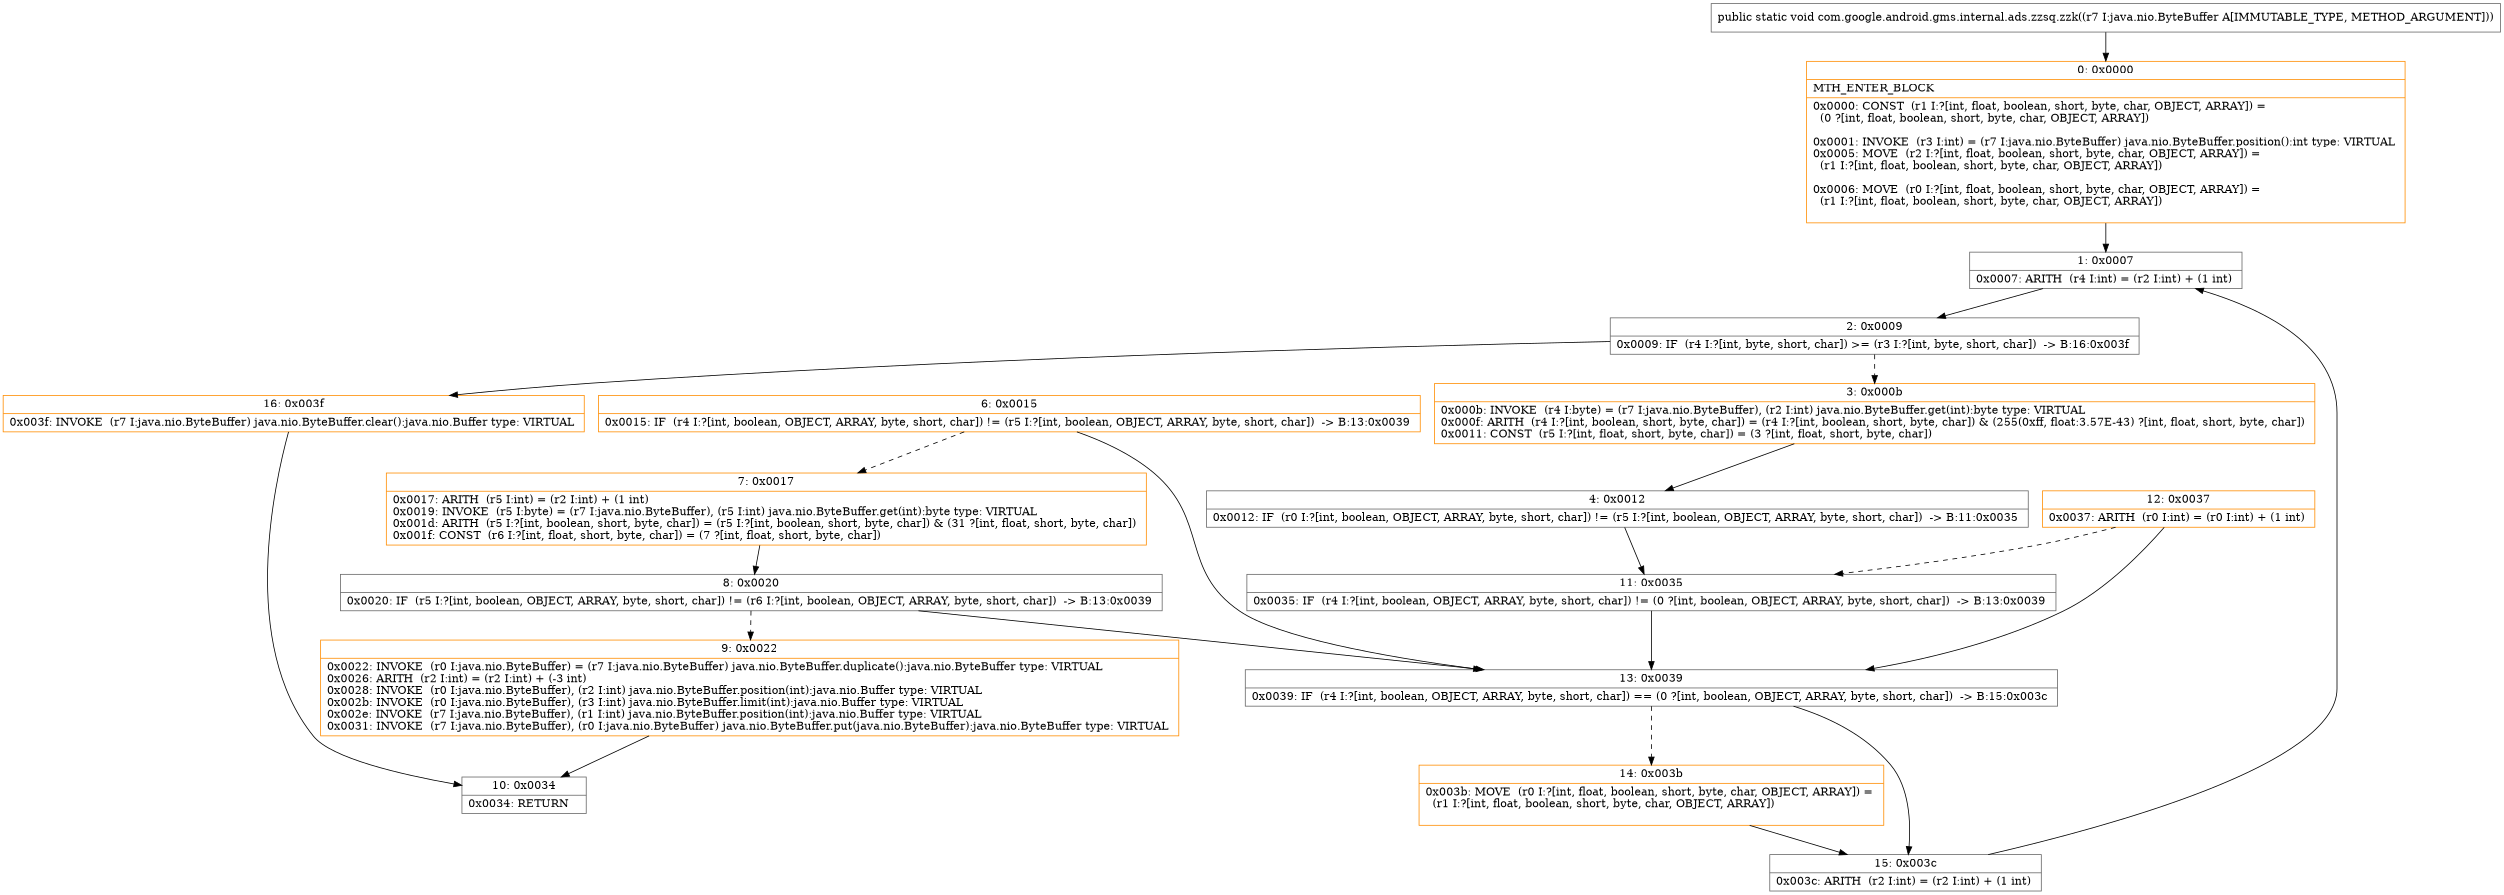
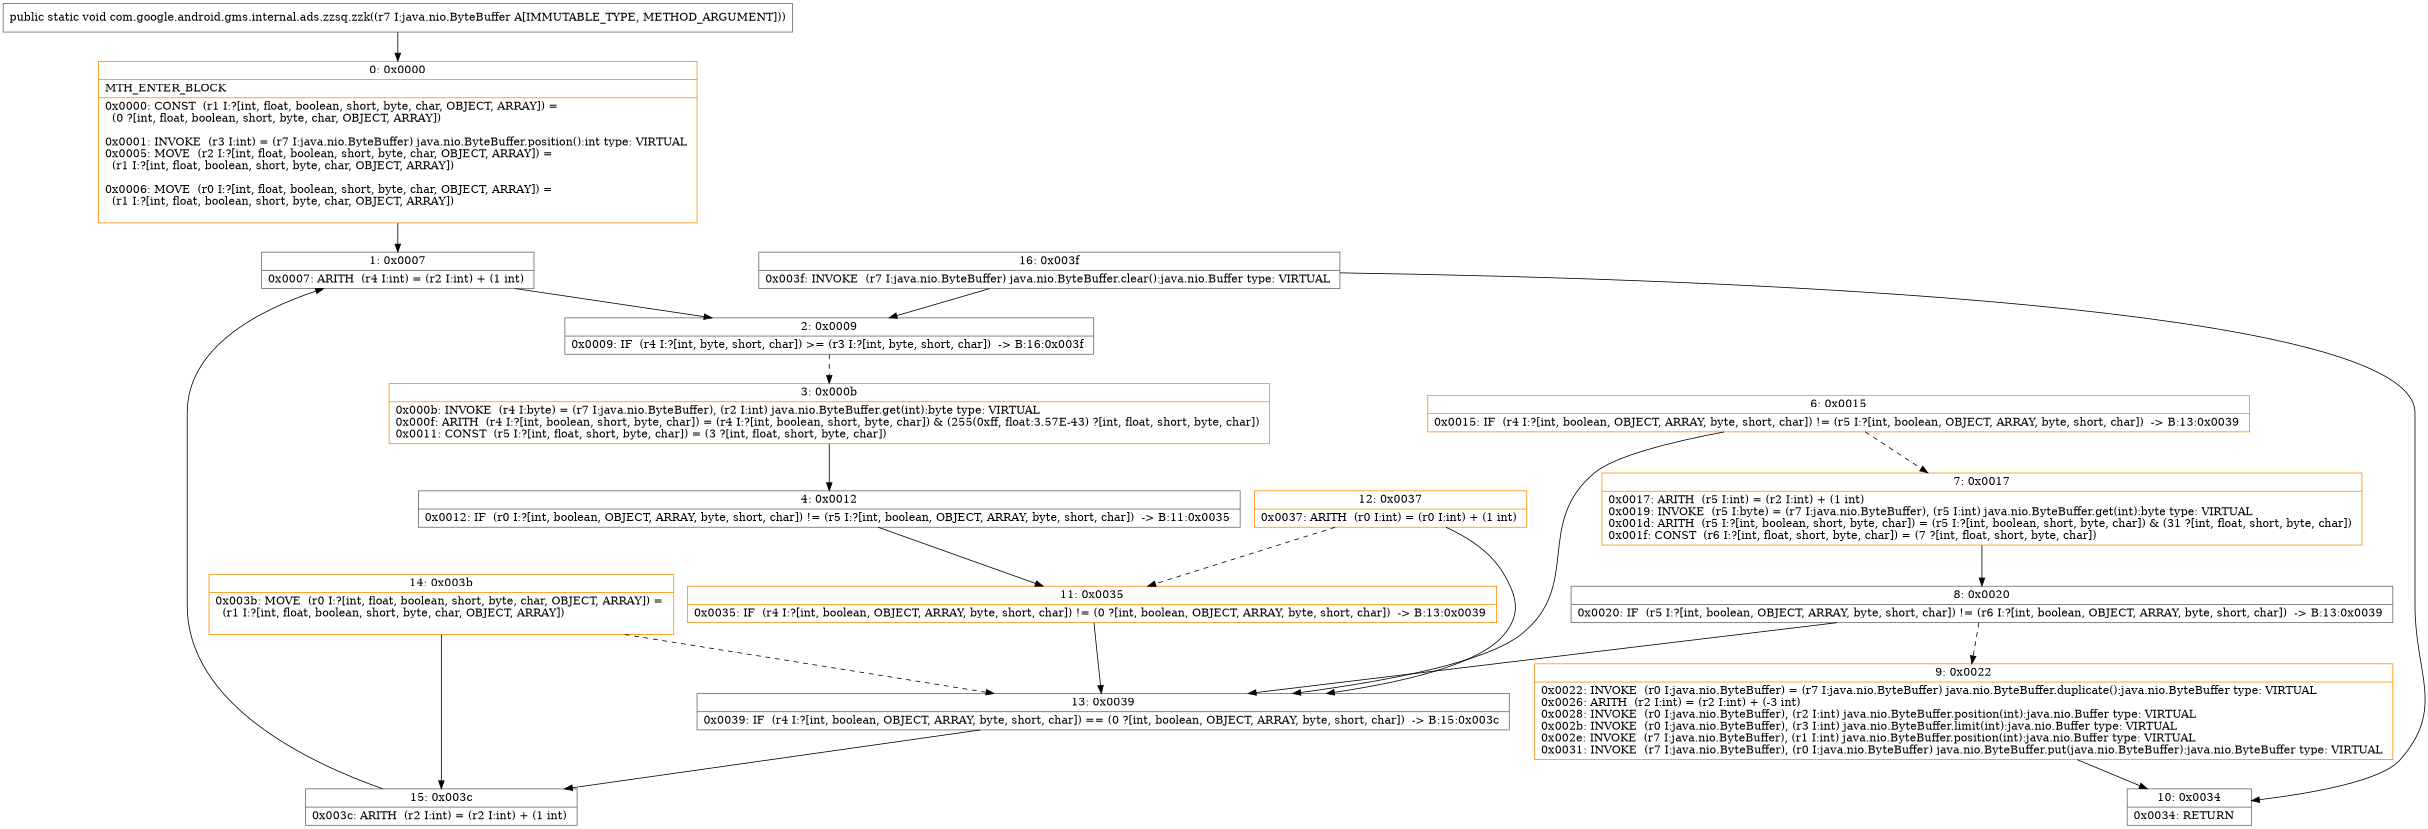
edge "2: 0x0009" -> "16: 0x003f": reversed
node "16: 0x003f": color darkorange -> gray40
node "11: 0x0035": color gray40 -> darkorange
edge "13: 0x0039" -> "14: 0x003b": reversed
